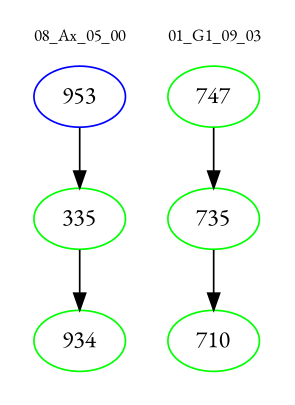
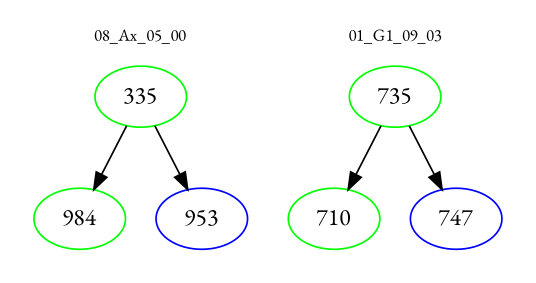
node "747": color green -> blue
edge "953" -> "335": reversed
edge "747" -> "735": reversed
node "934": label "934" -> "984"
